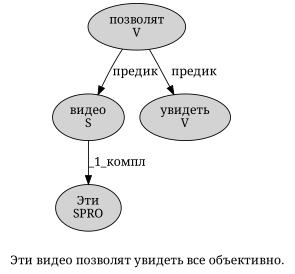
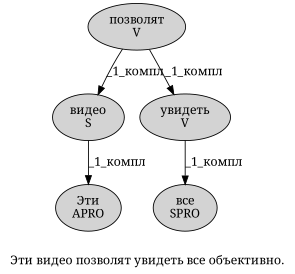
edge "позволят V" -> "видео S": label "предик" -> "_1_компл"
edge "позволят V" -> "увидеть V": label "предик" -> "_1_компл"
node "Эти SPRO": label "Эти SPRO" -> "Эти APRO"
node "все SPRO": added
